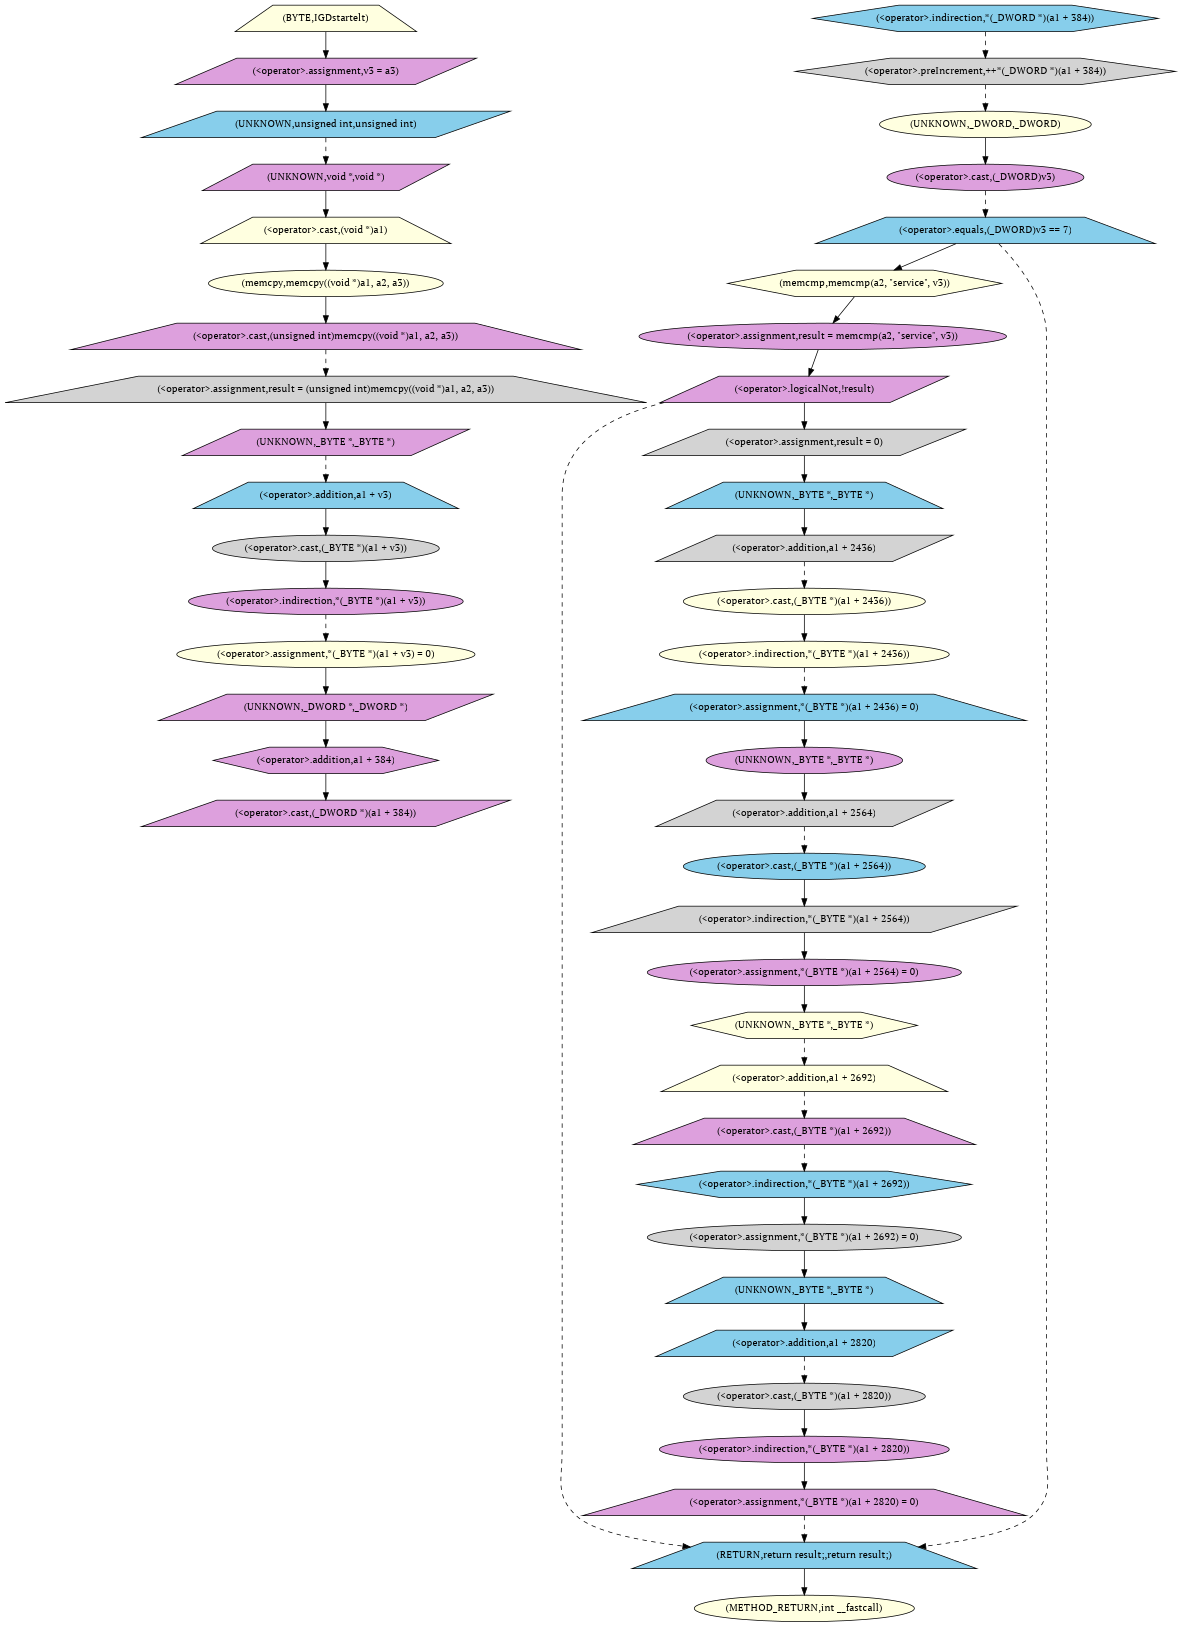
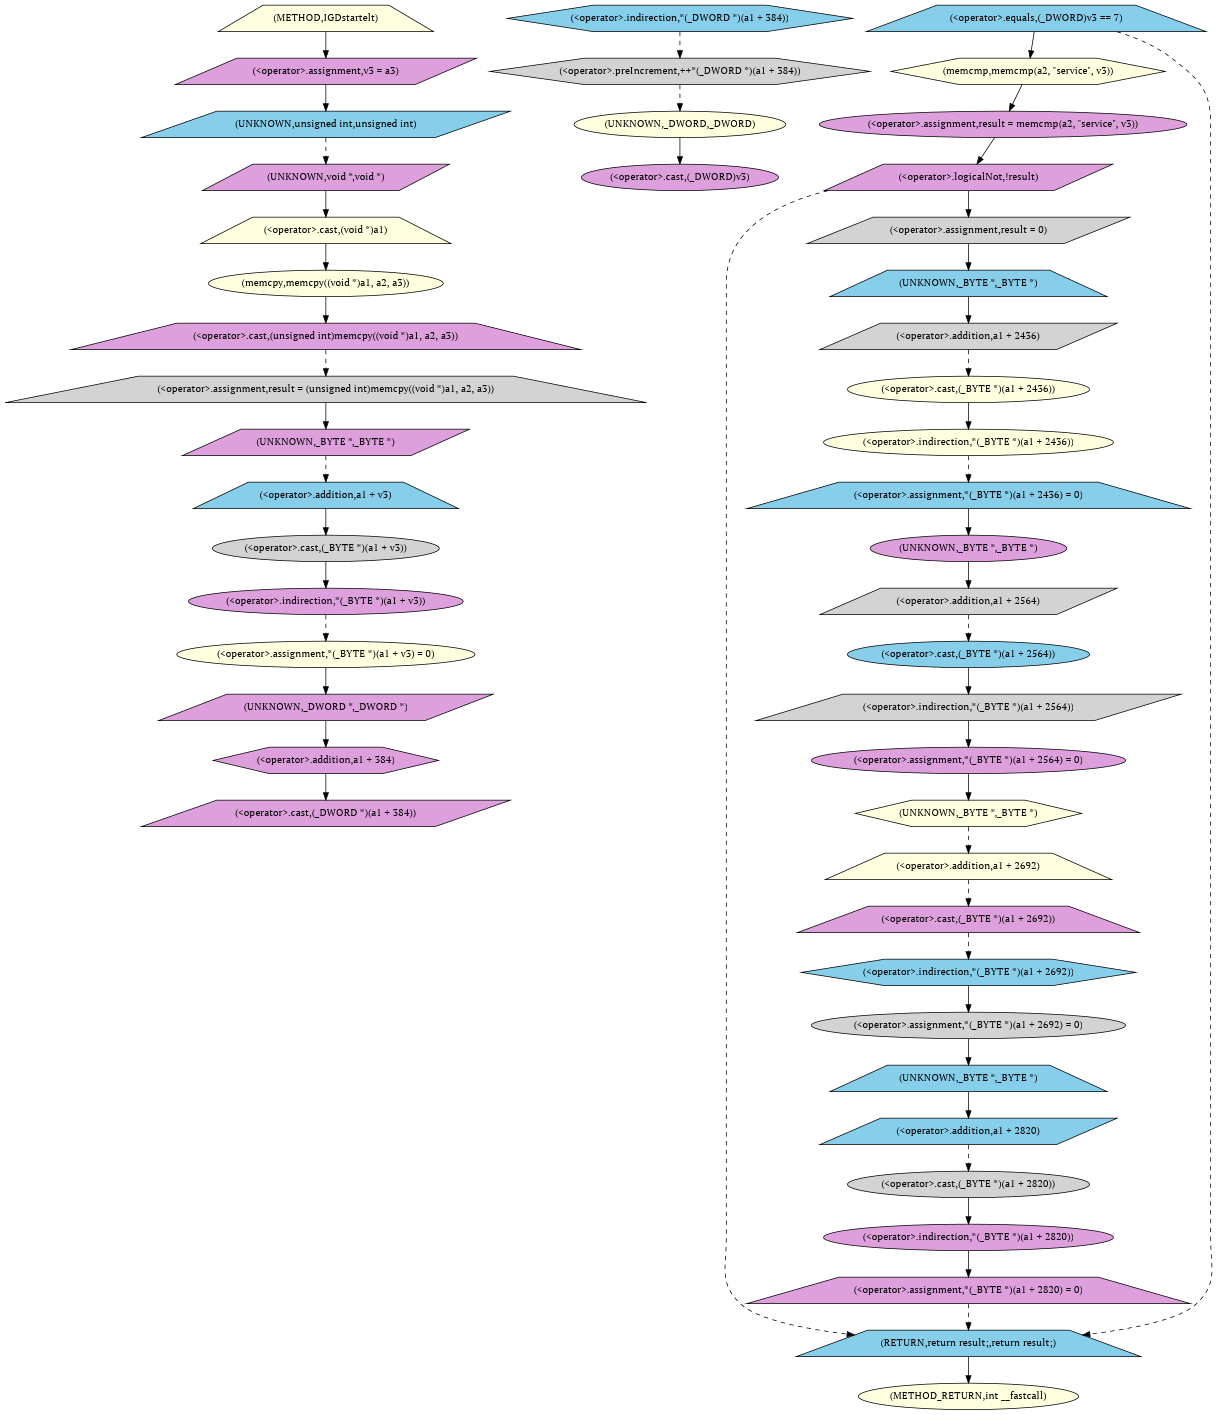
node "(BYTE,IGDstartelt)": label "(BYTE,IGDstartelt)" -> "(METHOD,IGDstartelt)"
edge "(<operator>.cast,(_DWORD)v3)" -> "(<operator>.equals,(_DWORD)v3 == 7)": removed
